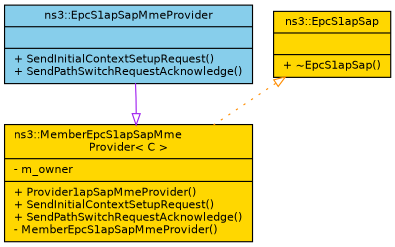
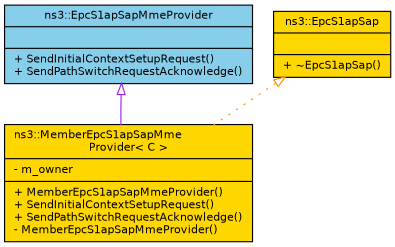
edge "ns3::EpcS1apSapMmeProvider" -> "ns3::MemberEpcS1apSapMme": reversed
node "ns3::MemberEpcS1apSapMme": text "+ Provider1apSapMmeProvider()" -> "+ MemberEpcS1apSapMmeProvider()"
